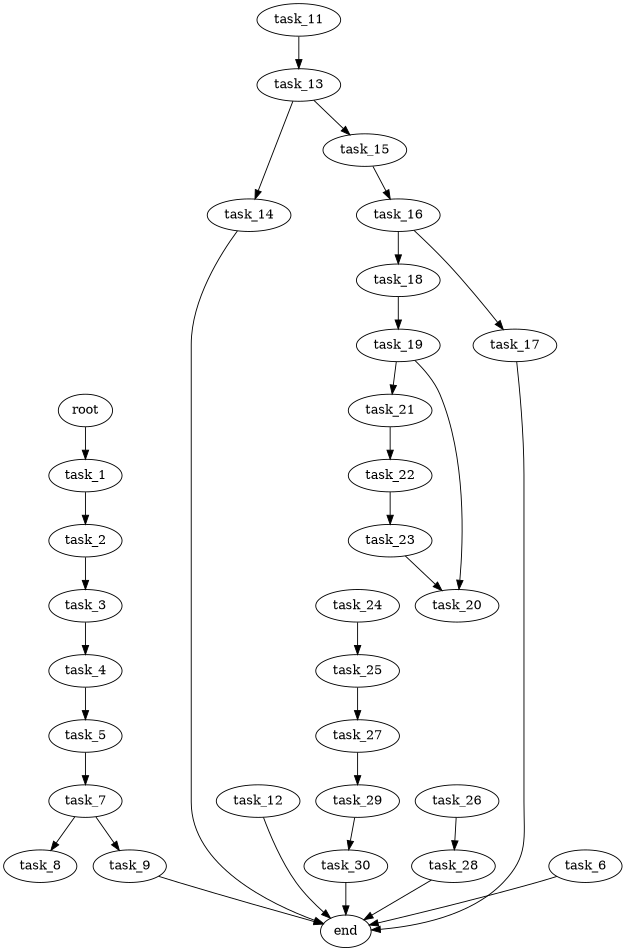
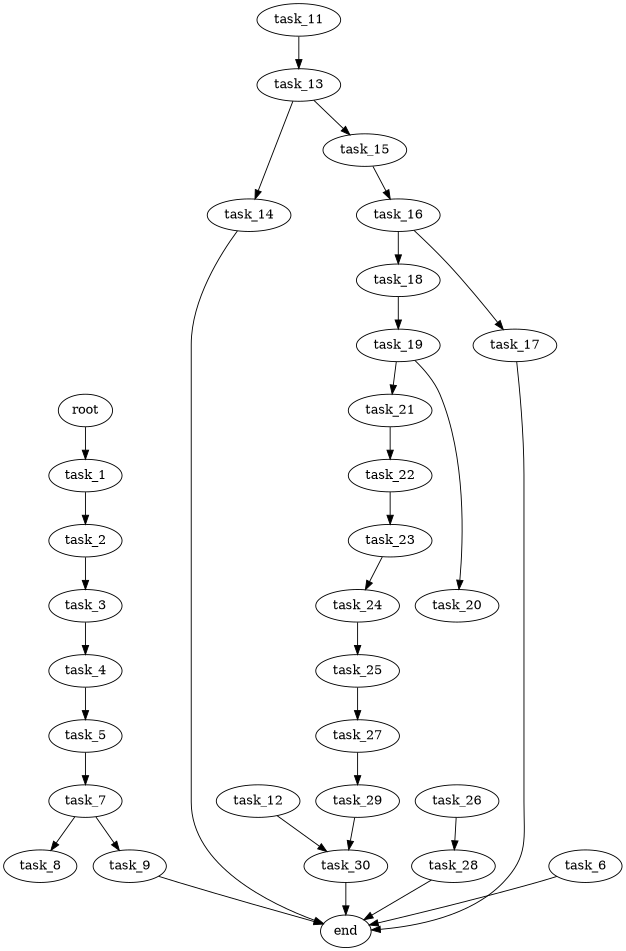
edge "task_23" -> "task_20": now "task_23" -> "task_24"
edge "task_12" -> "end": now "task_12" -> "task_30"
